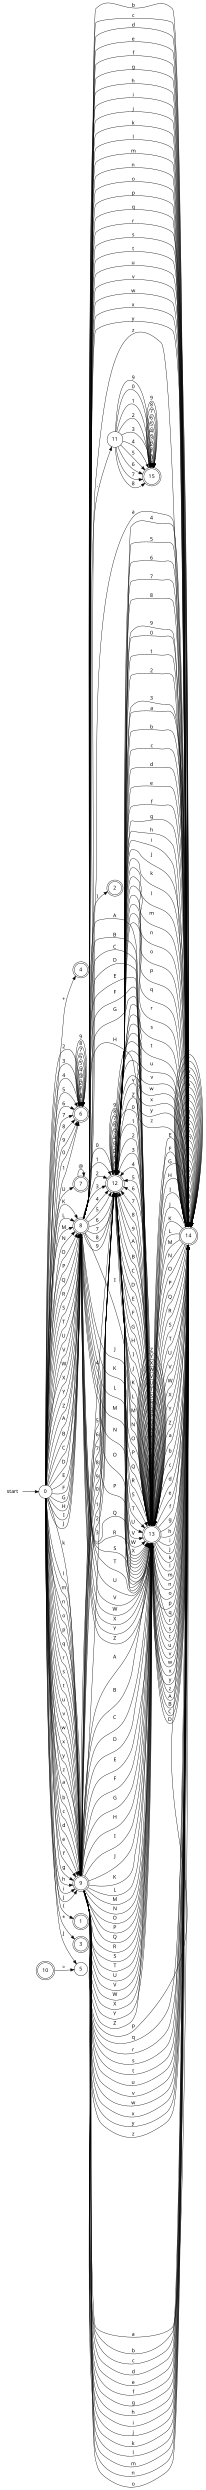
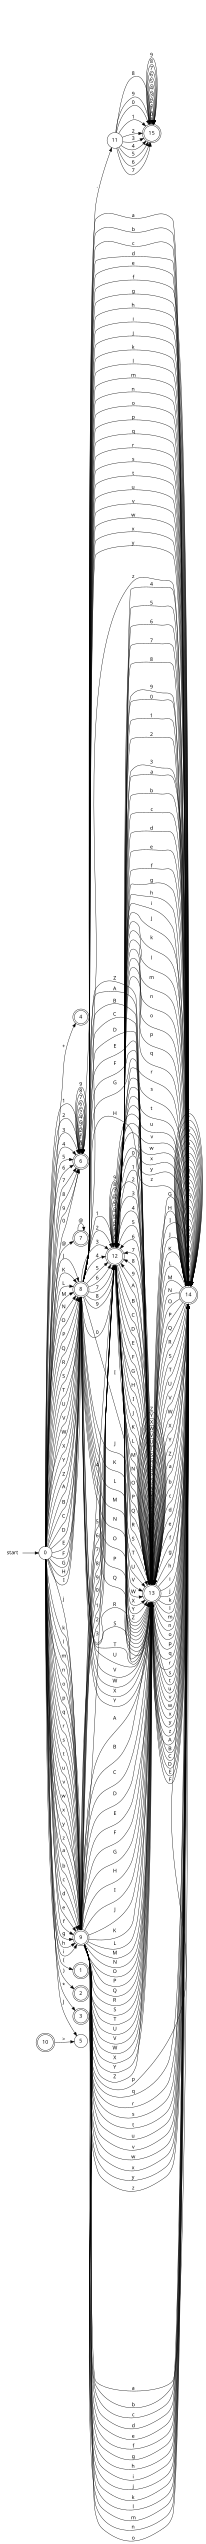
edge "8" -> "11": now "6" -> "11"
edge "8" -> "2": now "0" -> "2"
edge "0" -> "7": label "U" -> "@"
